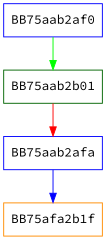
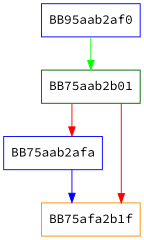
node "BB75aab2af0": label "BB75aab2af0" -> "BB95aab2af0"
edge "BB75aab2b01" -> "BB75afa2b1f": added
